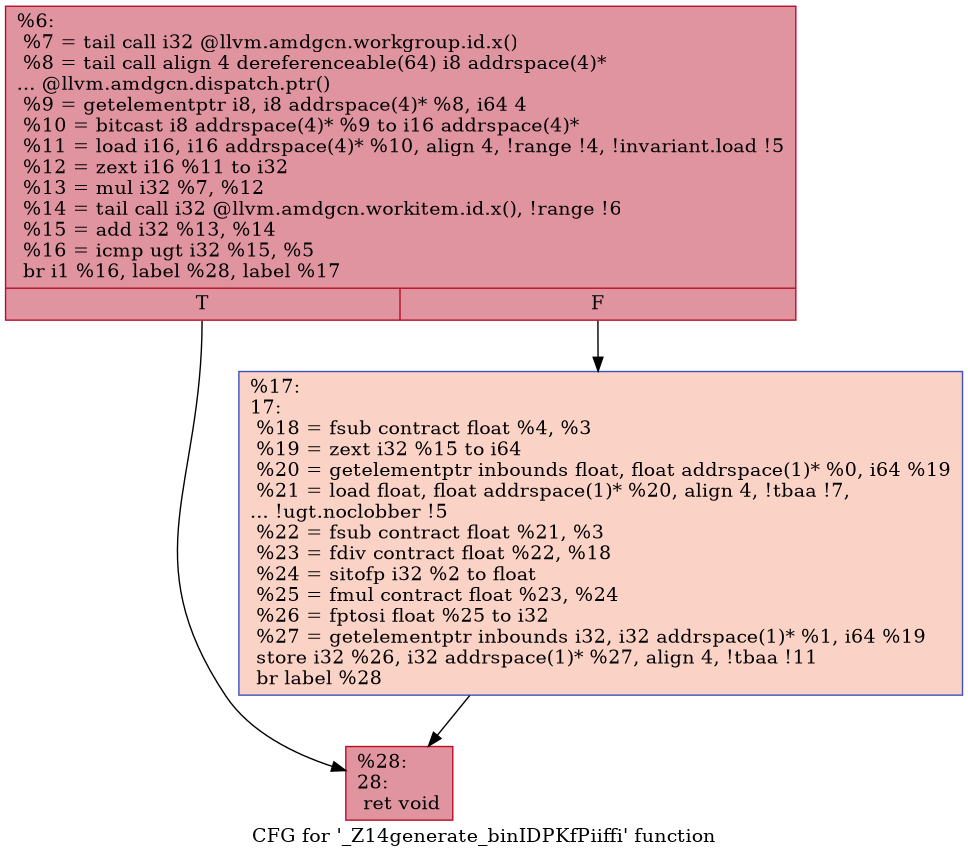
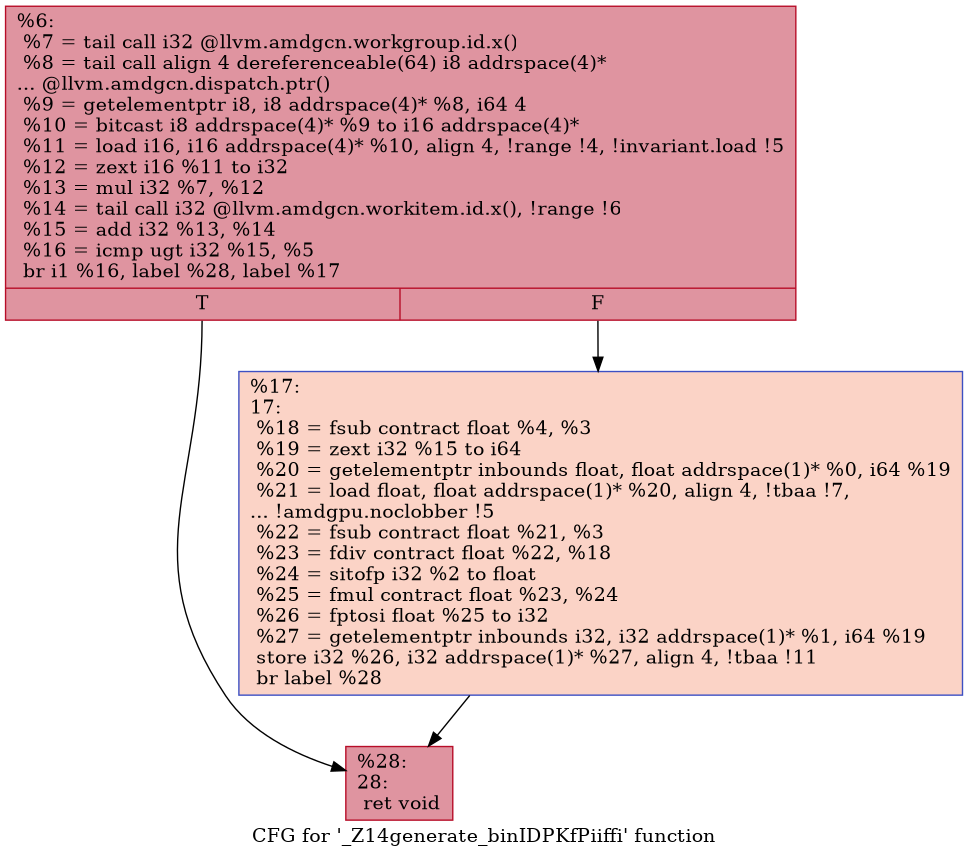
node "%17:": text "... !ugt.noclobber !5" -> "... !amdgpu.noclobber !5"
